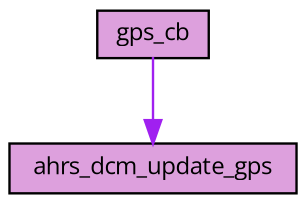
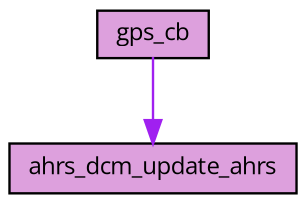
node "ahrs_dcm_update_gps": label "ahrs_dcm_update_gps" -> "ahrs_dcm_update_ahrs"
